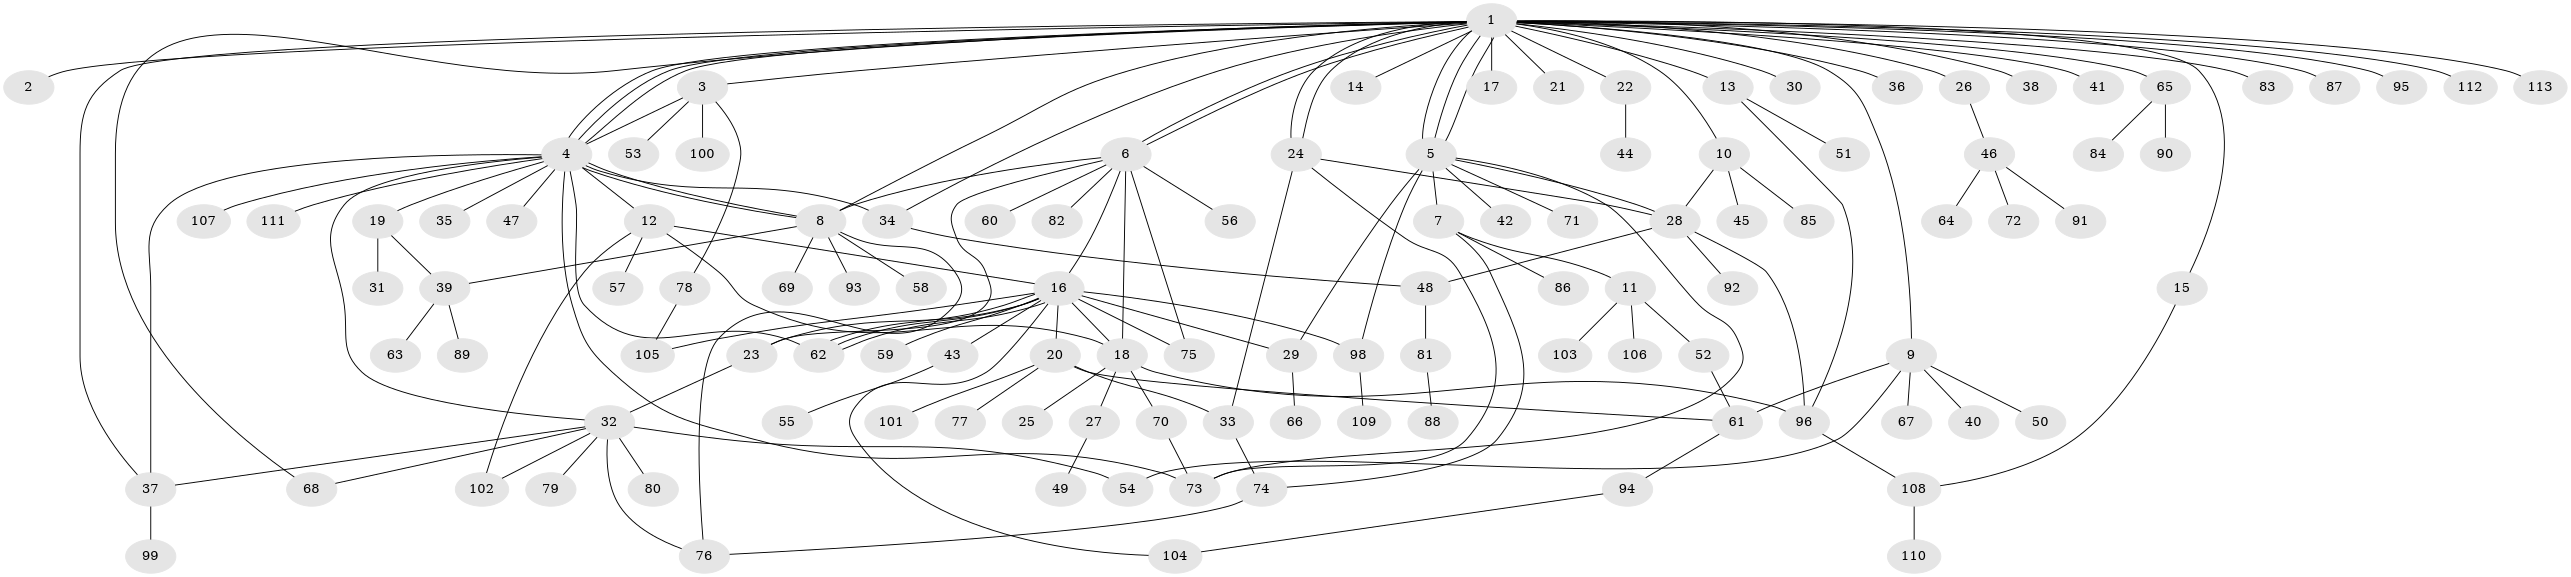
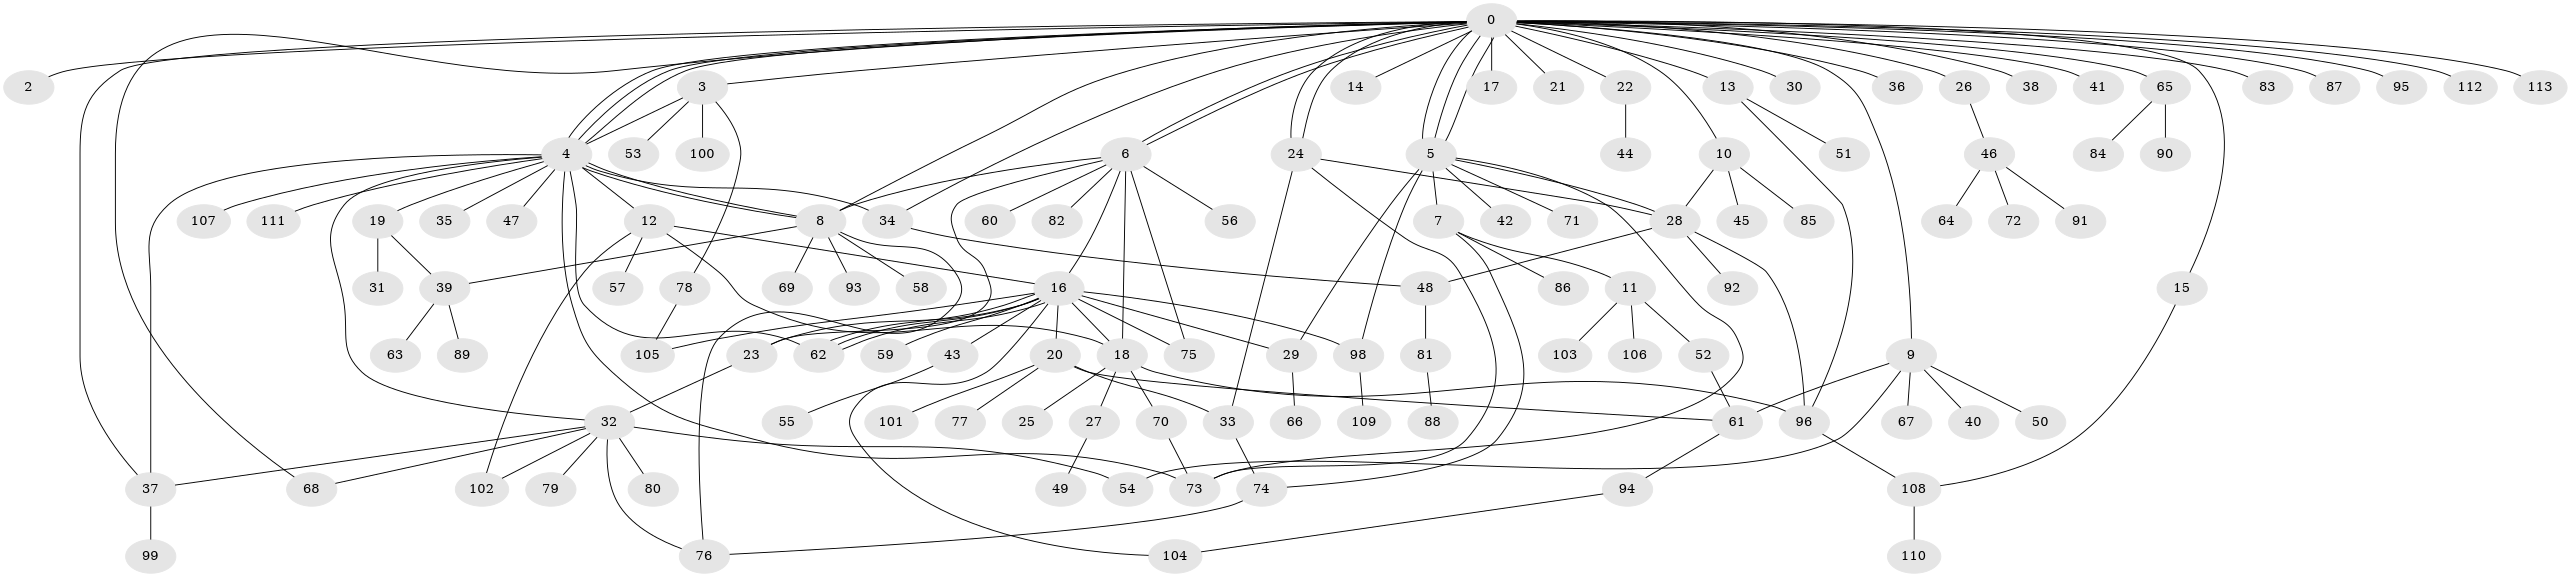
node "1": label "1" -> "0"
